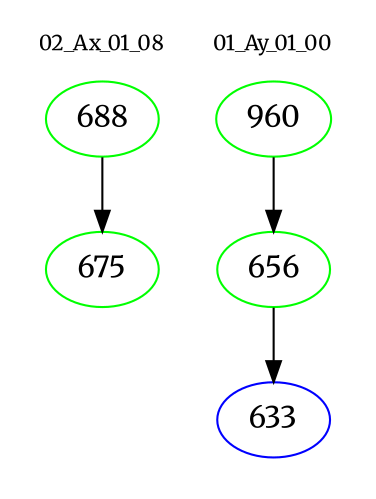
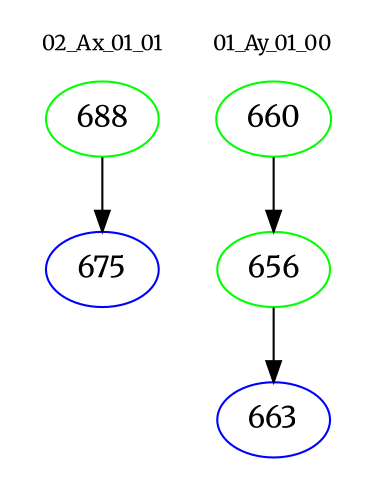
cluster "02_Ax_01_08": label "02_Ax_01_08" -> "02_Ax_01_01"
node "960": label "960" -> "660"
node "675": color green -> blue
node "633": label "633" -> "663"
